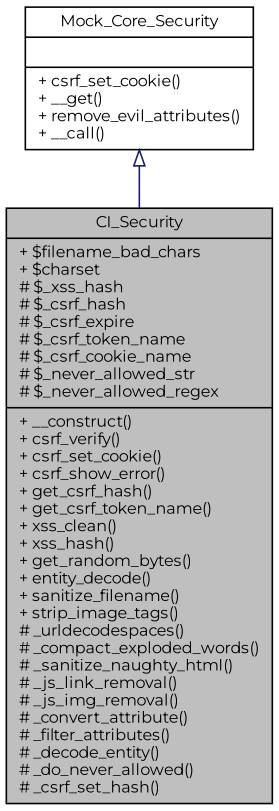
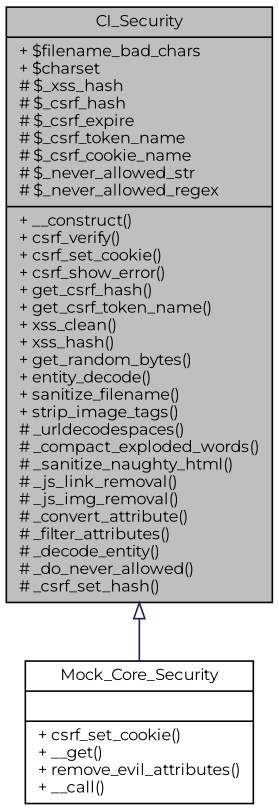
edge "CI_Security" -> "Mock_Core_Security": reversed
